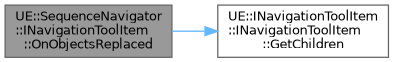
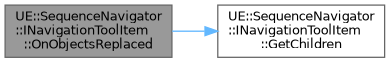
node "UE::INavigationToolItem ::INavigationToolItem ::GetChildren": label "UE::INavigationToolItem ::INavigationToolItem ::GetChildren" -> "UE::SequenceNavigator ::INavigationToolItem ::GetChildren"
